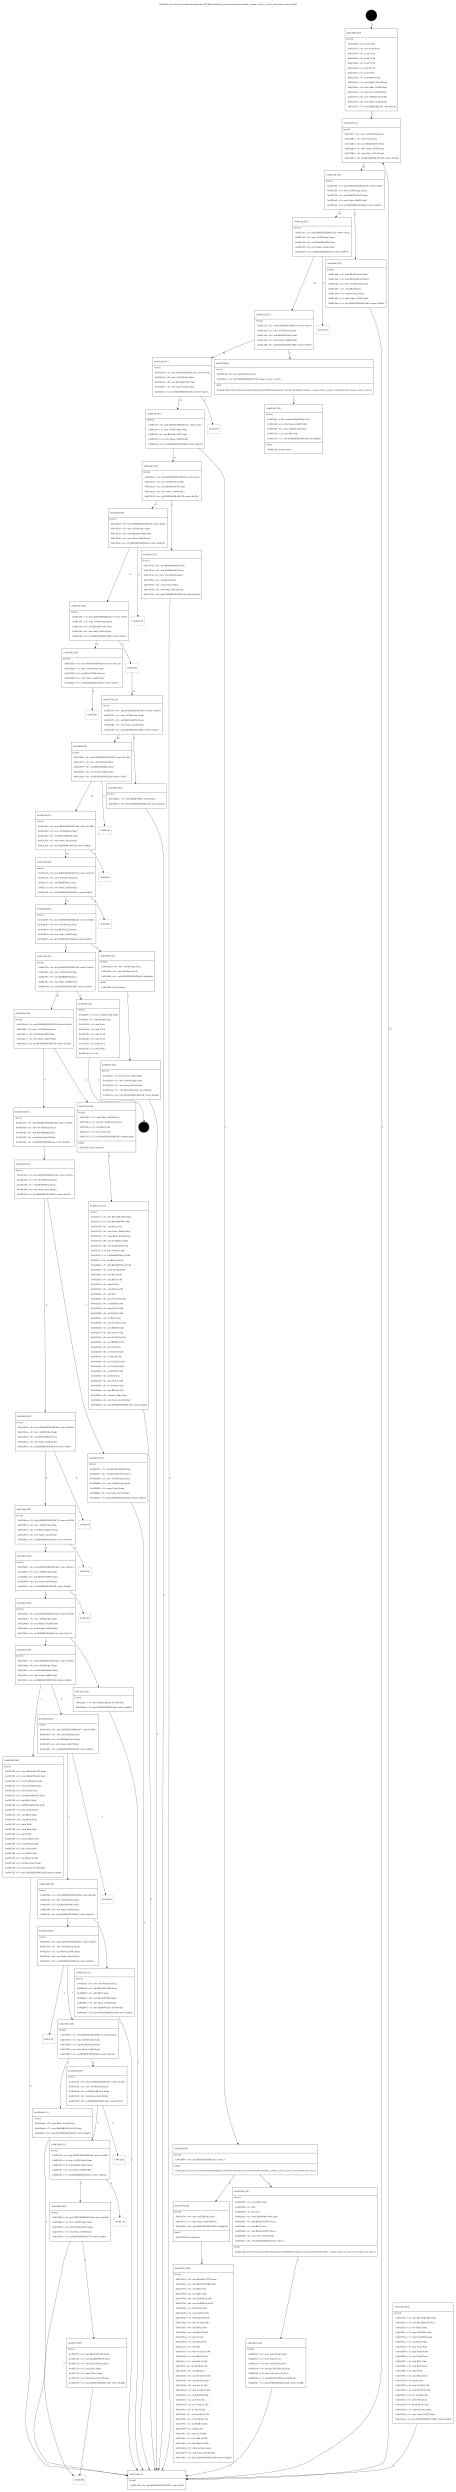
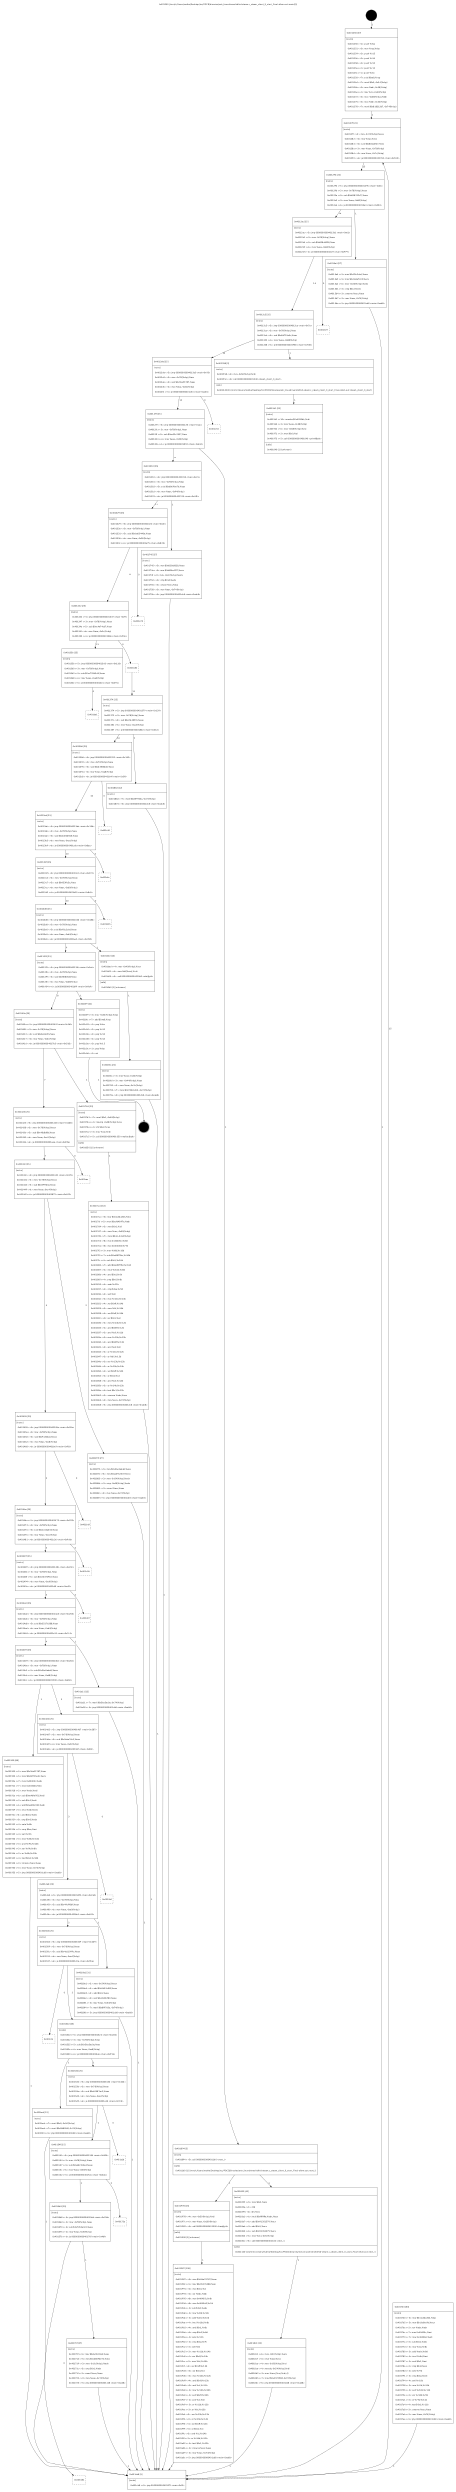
node "0x401aee": added
edge "0x40170f [27]" -> "0x401581": now "0x40170f [27]" -> "0x401cb8 [5]"
edge "0x401987 [138]" -> "0x401cb8 [5]": added, label "1"
